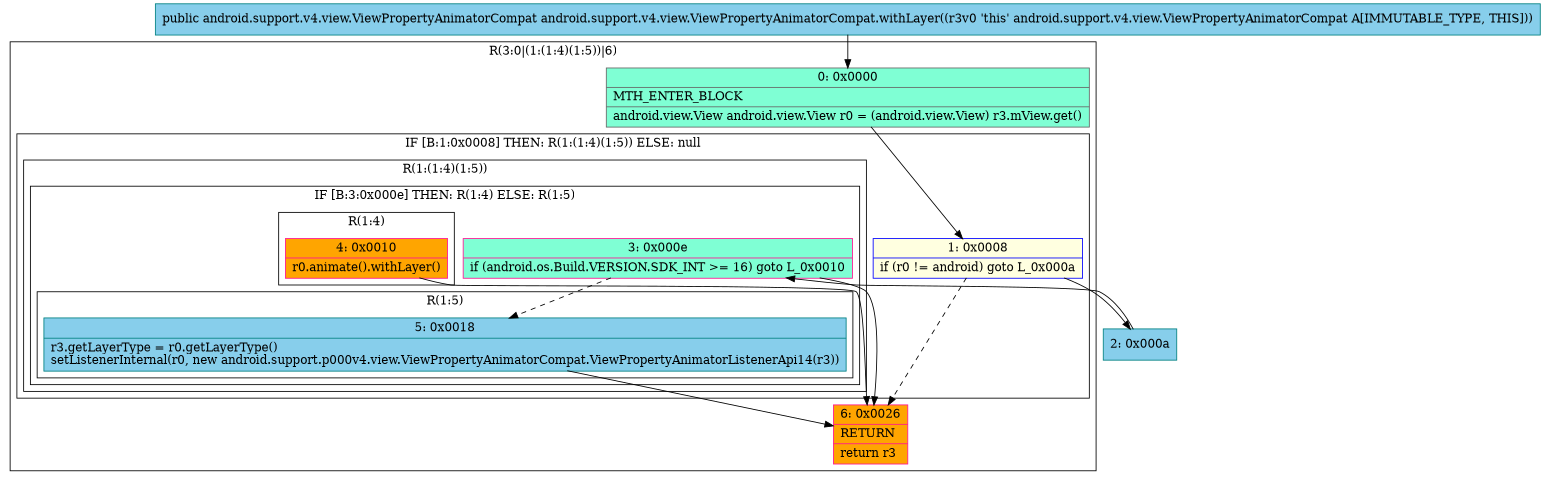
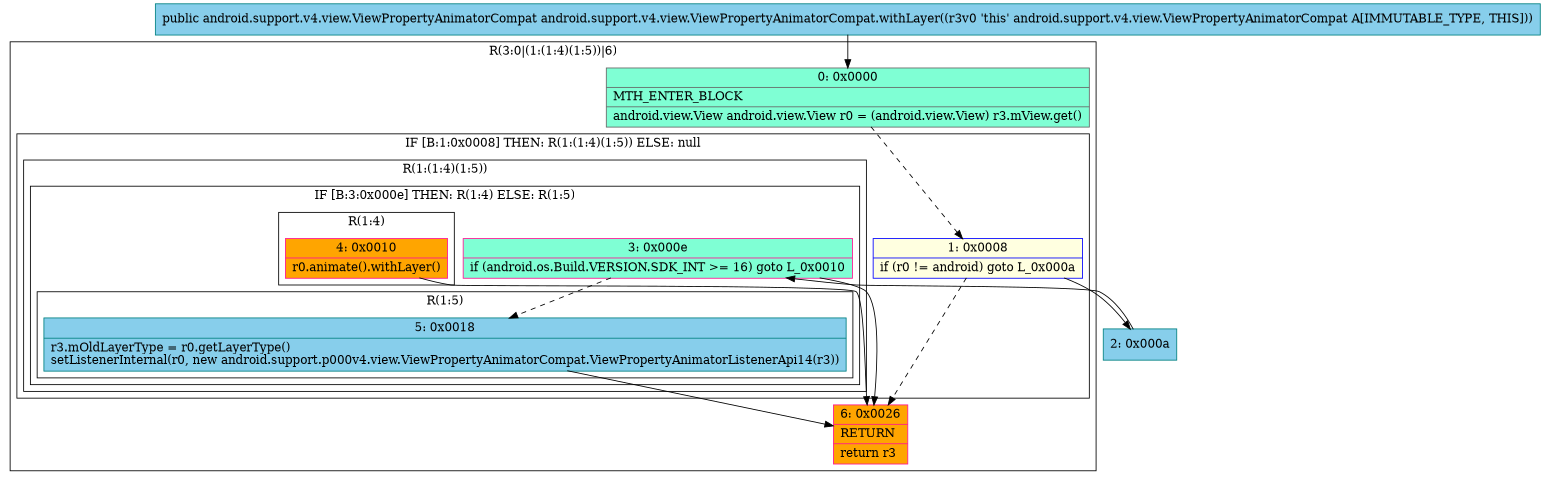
edge "0: 0x0000" -> "1: 0x0008": style solid -> dashed
node "5: 0x0018": text "r3.getLayerType = r0.getLayerType()" -> "r3.mOldLayerType = r0.getLayerType()"
